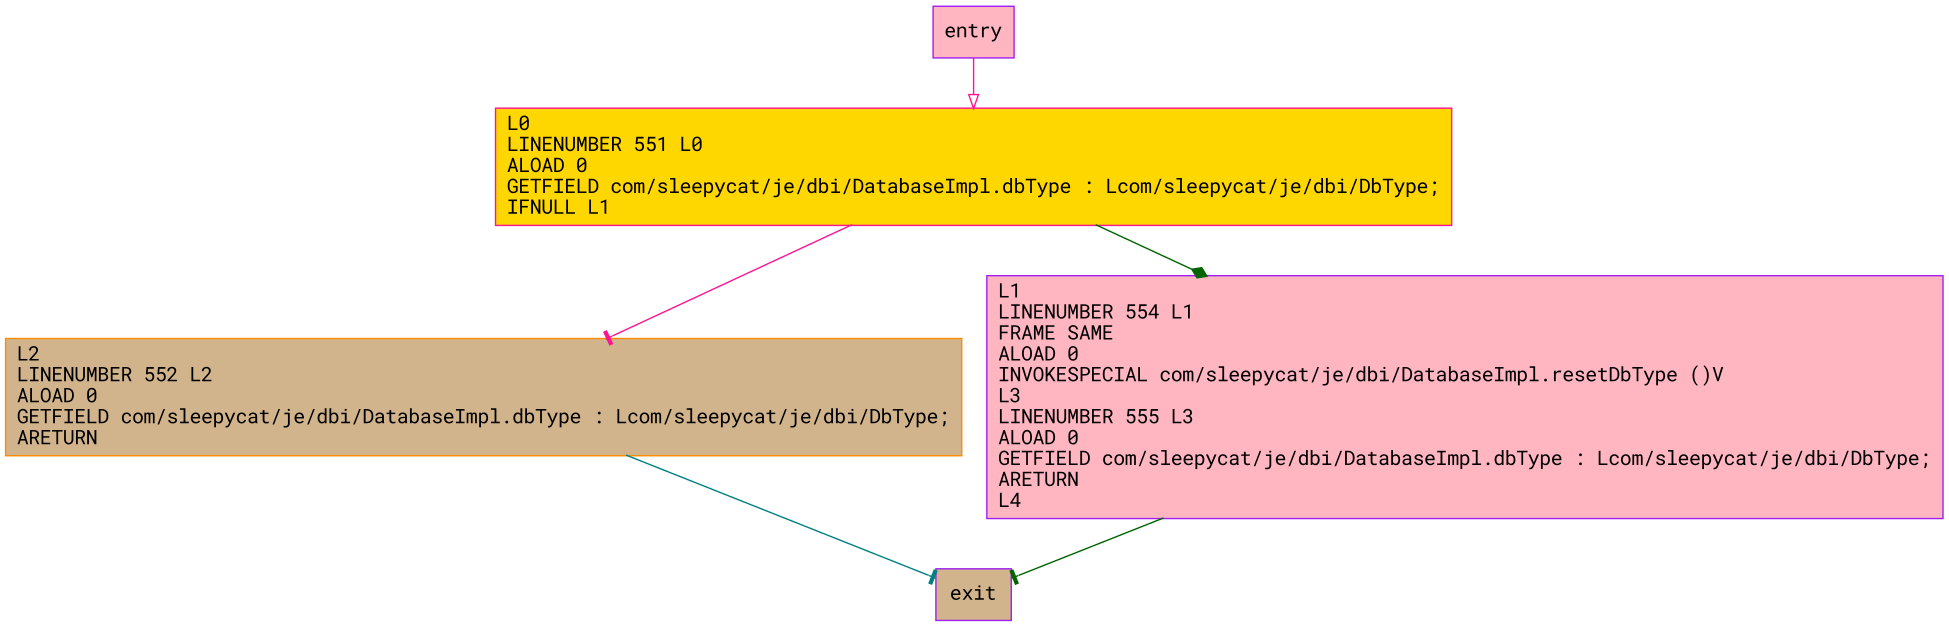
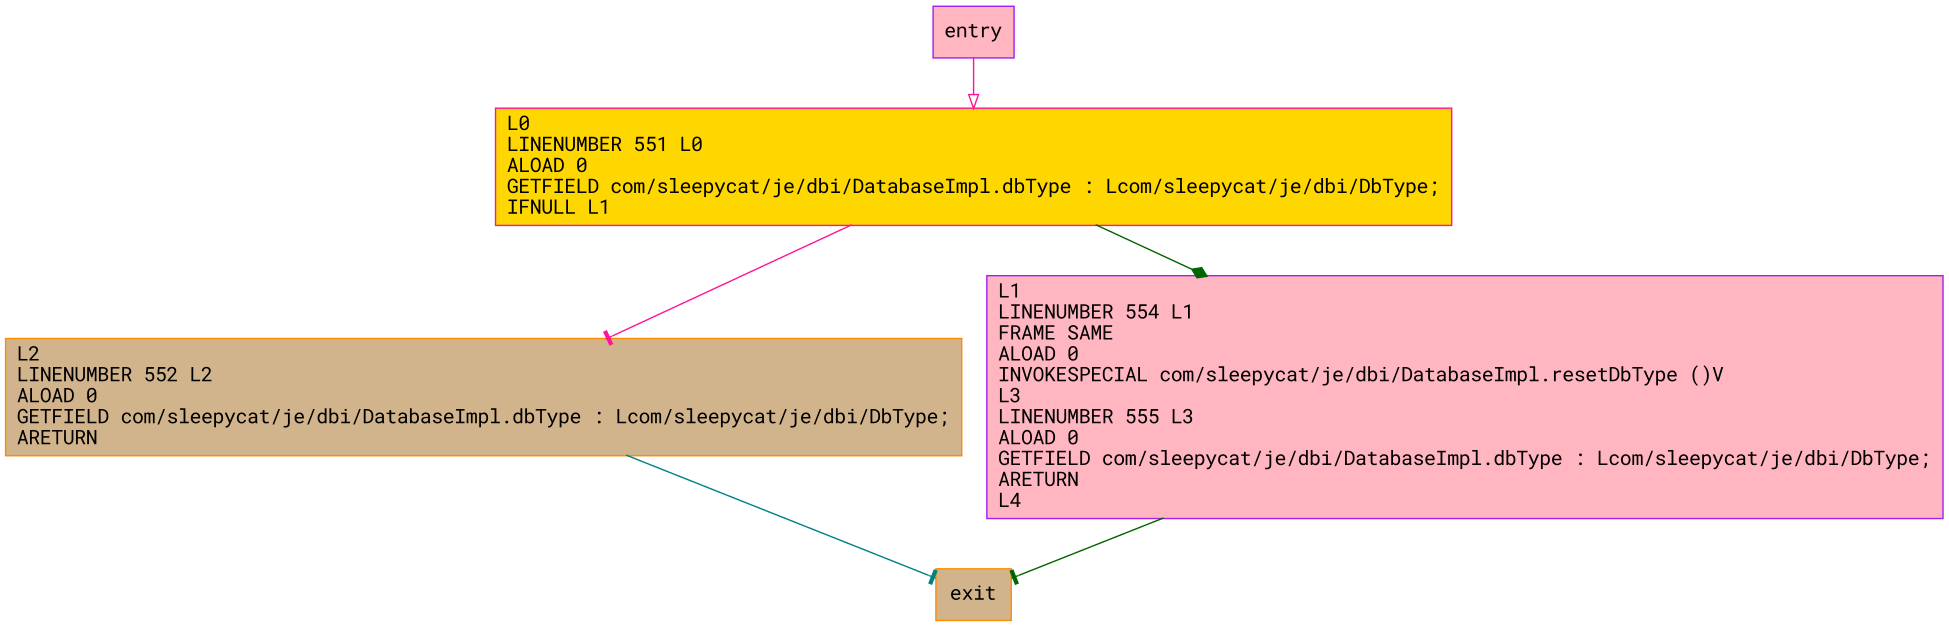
node "exit": color purple -> darkorange
